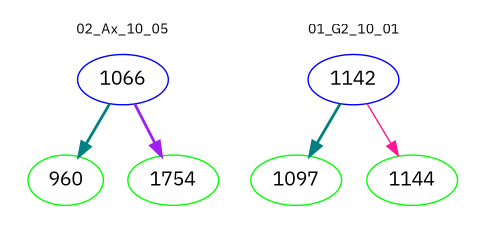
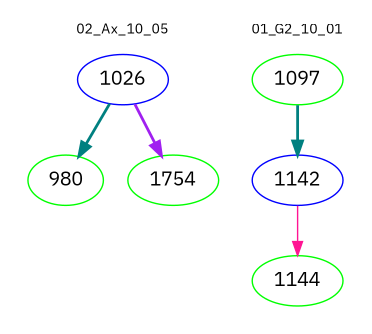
node "1066": label "1066" -> "1026"
edge "1142" -> "1097": reversed
node "960": label "960" -> "980"
